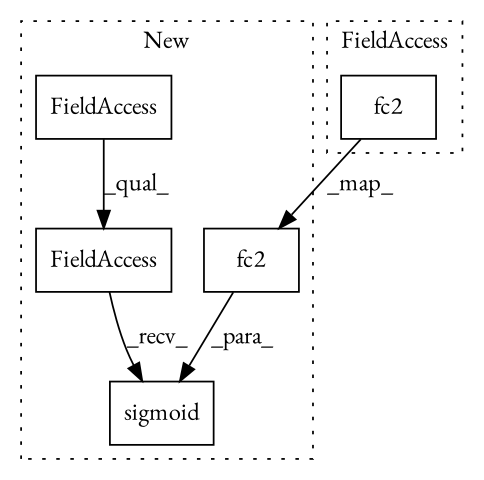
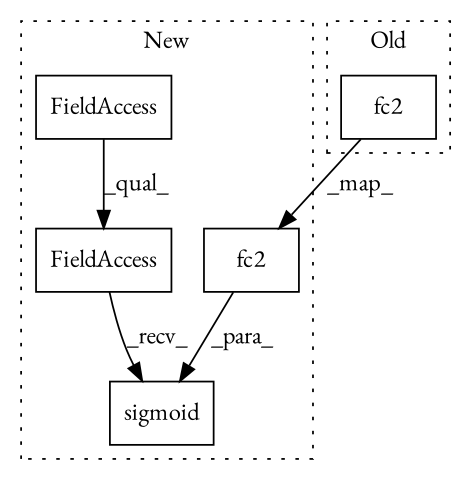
cluster "FieldAccess": label "FieldAccess" -> "Old"
